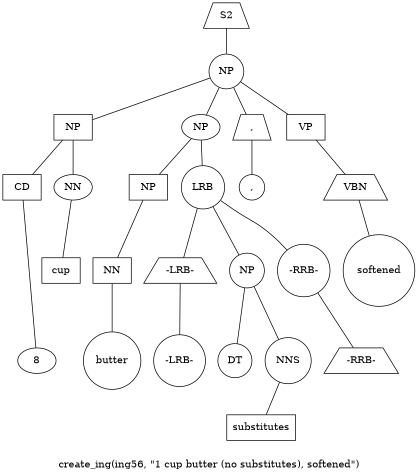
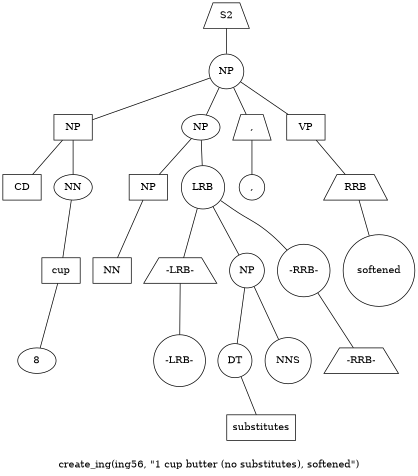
node "VBN": label "VBN" -> "RRB"
edge "CD" -- "8": now "cup" -- "8"
node "butter": removed
edge "NNS" -- "substitutes": now "DT" -- "substitutes"
